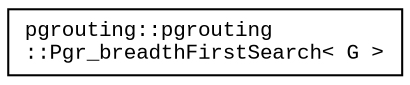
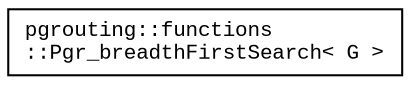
node "pgrouting::pgrouting ::Pgr_breadthFirstSearch< G >": label "pgrouting::pgrouting ::Pgr_breadthFirstSearch< G >" -> "pgrouting::functions ::Pgr_breadthFirstSearch< G >"
